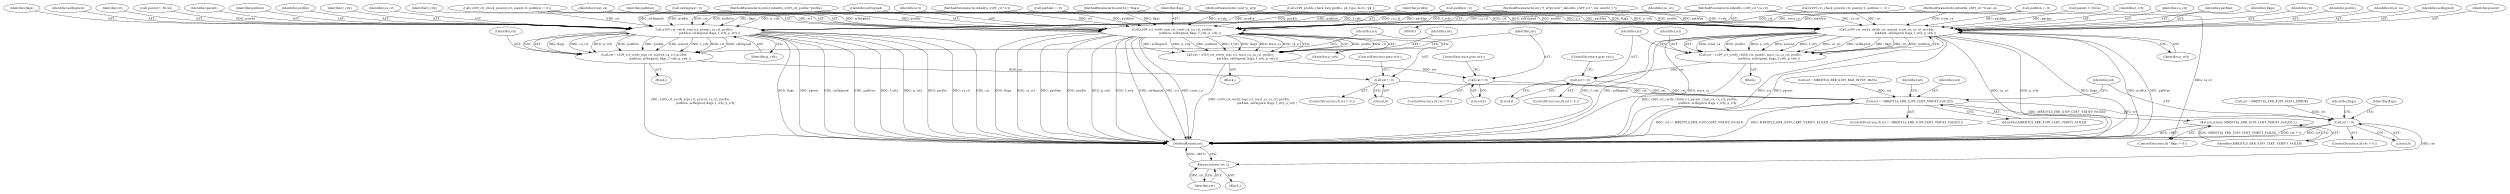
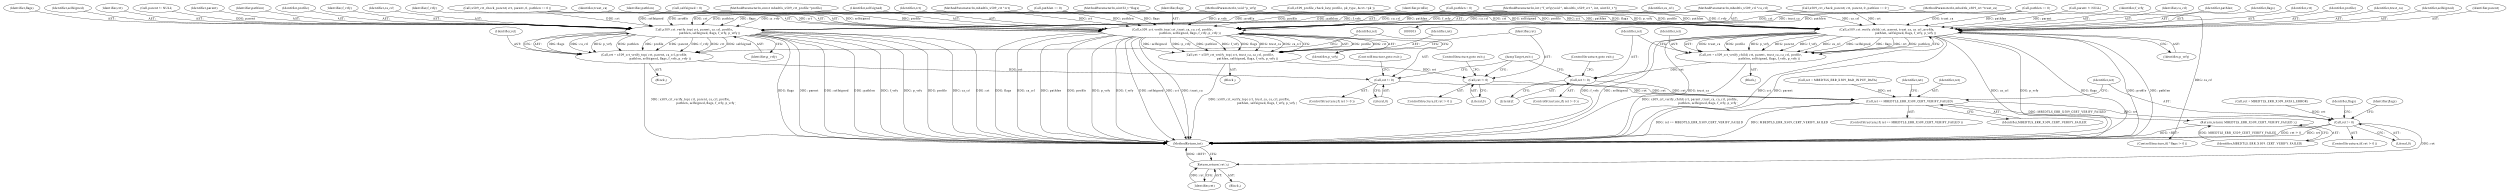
node "(JumpTarget,exit:)": added
edge "(Return,return( MBEDTLS_ERR_X509_CERT_VERIFY_FAILED );)" -> "(ControlStructure,if( *flags != 0 ))": removed, label "AST:"
